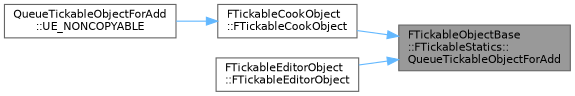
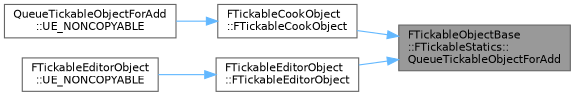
node "FTickableEditorObject ::UE_NONCOPYABLE": added
